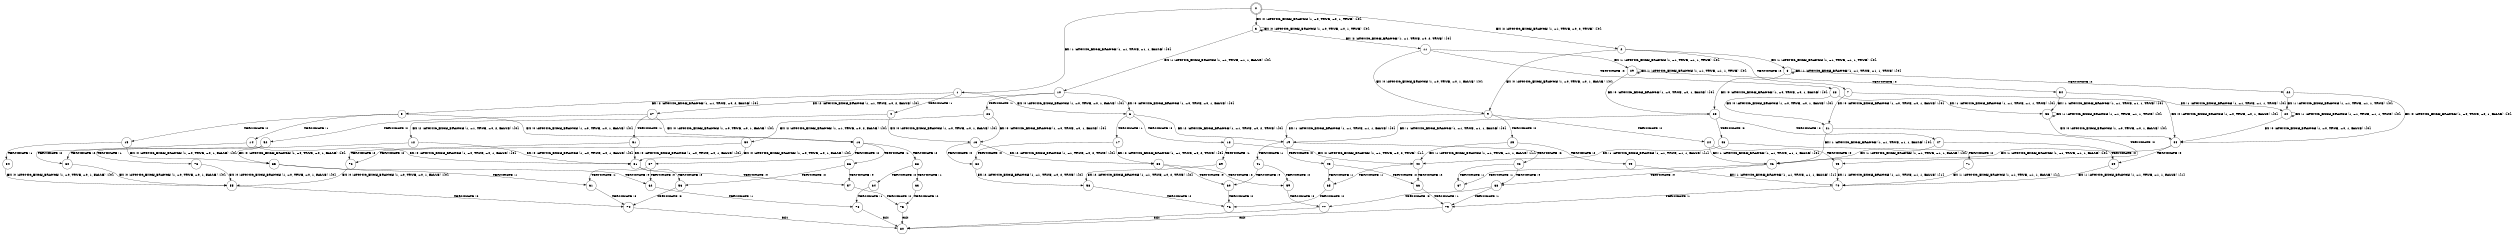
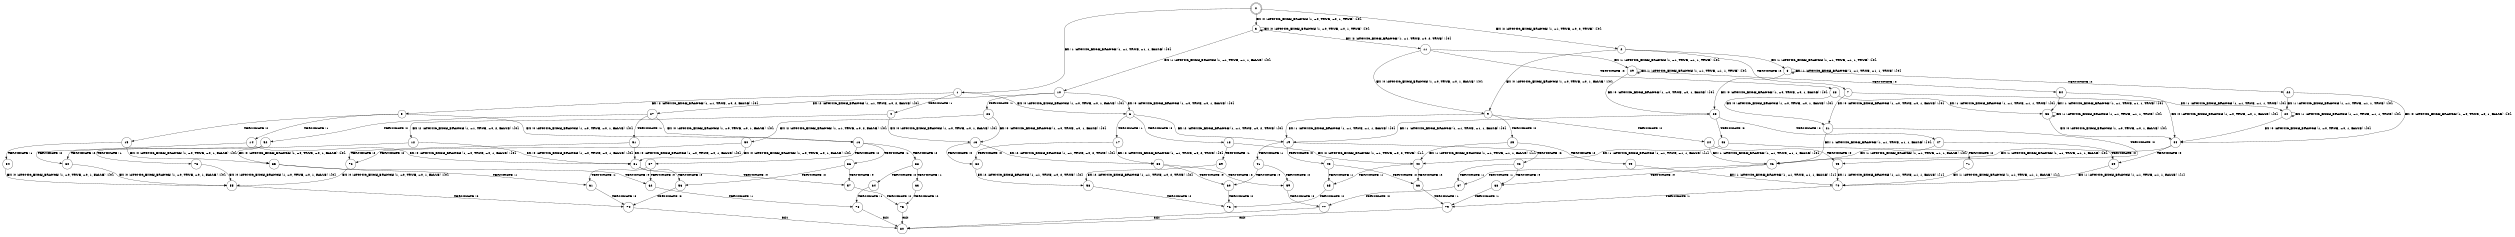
edge "68" -> "77": now "67" -> "77"
